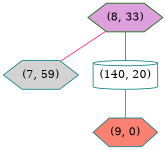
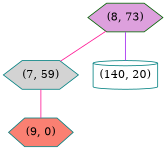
node "(8, 33)": label "(8, 33)" -> "(8, 73)"
edge "(140, 20)" -- "(9, 0)": now "(7, 59)" -- "(9, 0)"
